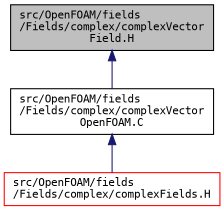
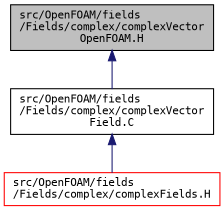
node "src/OpenFOAM/fields /Fields/complex/complexVector Field.H": label "src/OpenFOAM/fields /Fields/complex/complexVector Field.H" -> "src/OpenFOAM/fields /Fields/complex/complexVector OpenFOAM.H"
node "src/OpenFOAM/fields /Fields/complex/complexVector OpenFOAM.C": label "src/OpenFOAM/fields /Fields/complex/complexVector OpenFOAM.C" -> "src/OpenFOAM/fields /Fields/complex/complexVector Field.C"
